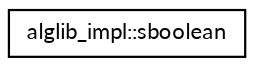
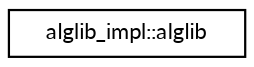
node "alglib_impl::sboolean": label "alglib_impl::sboolean" -> "alglib_impl::alglib"
